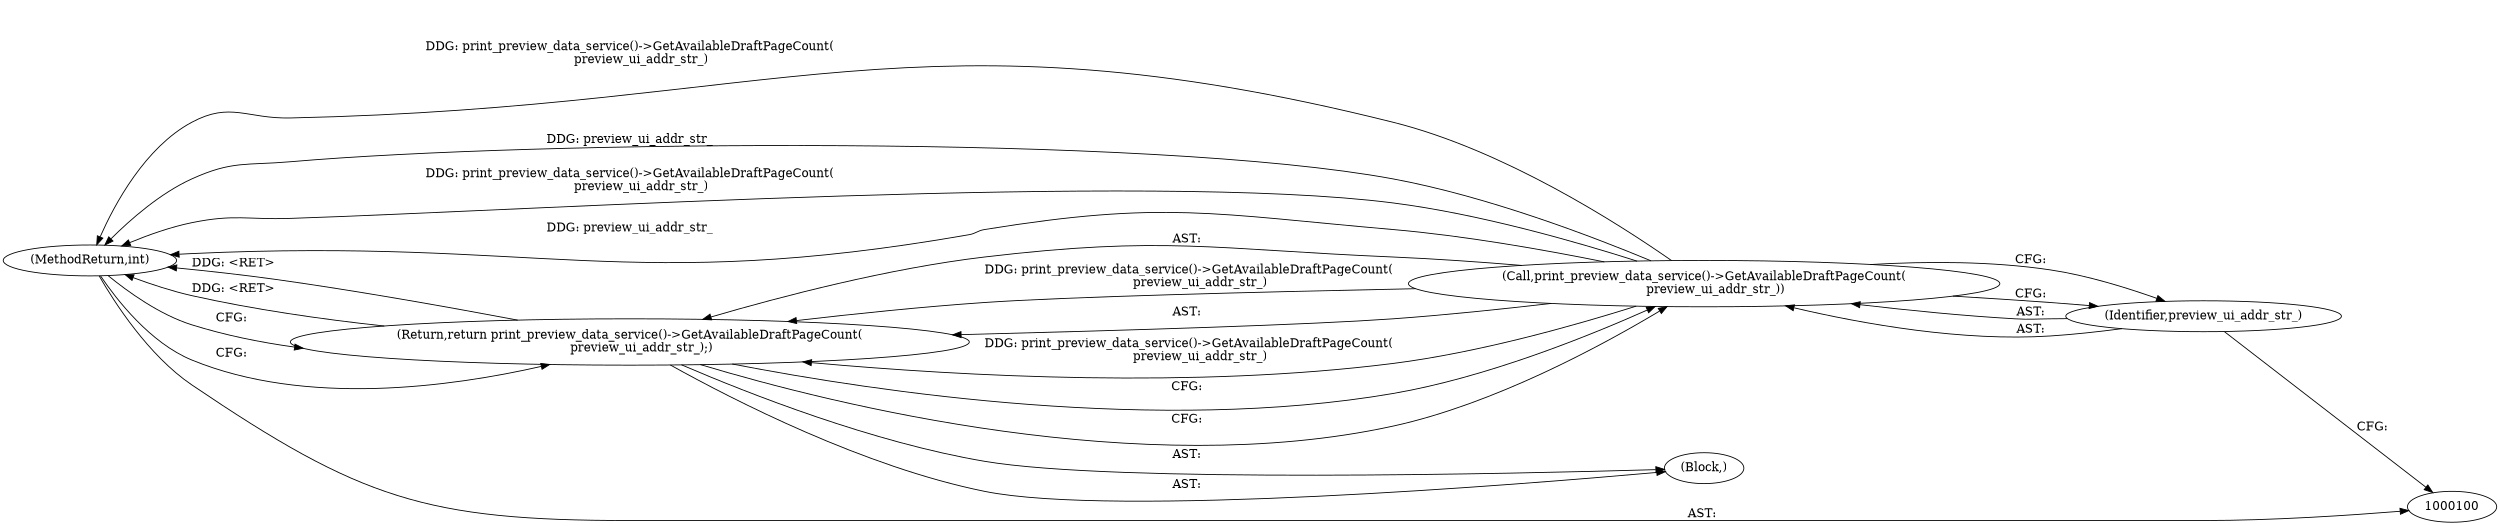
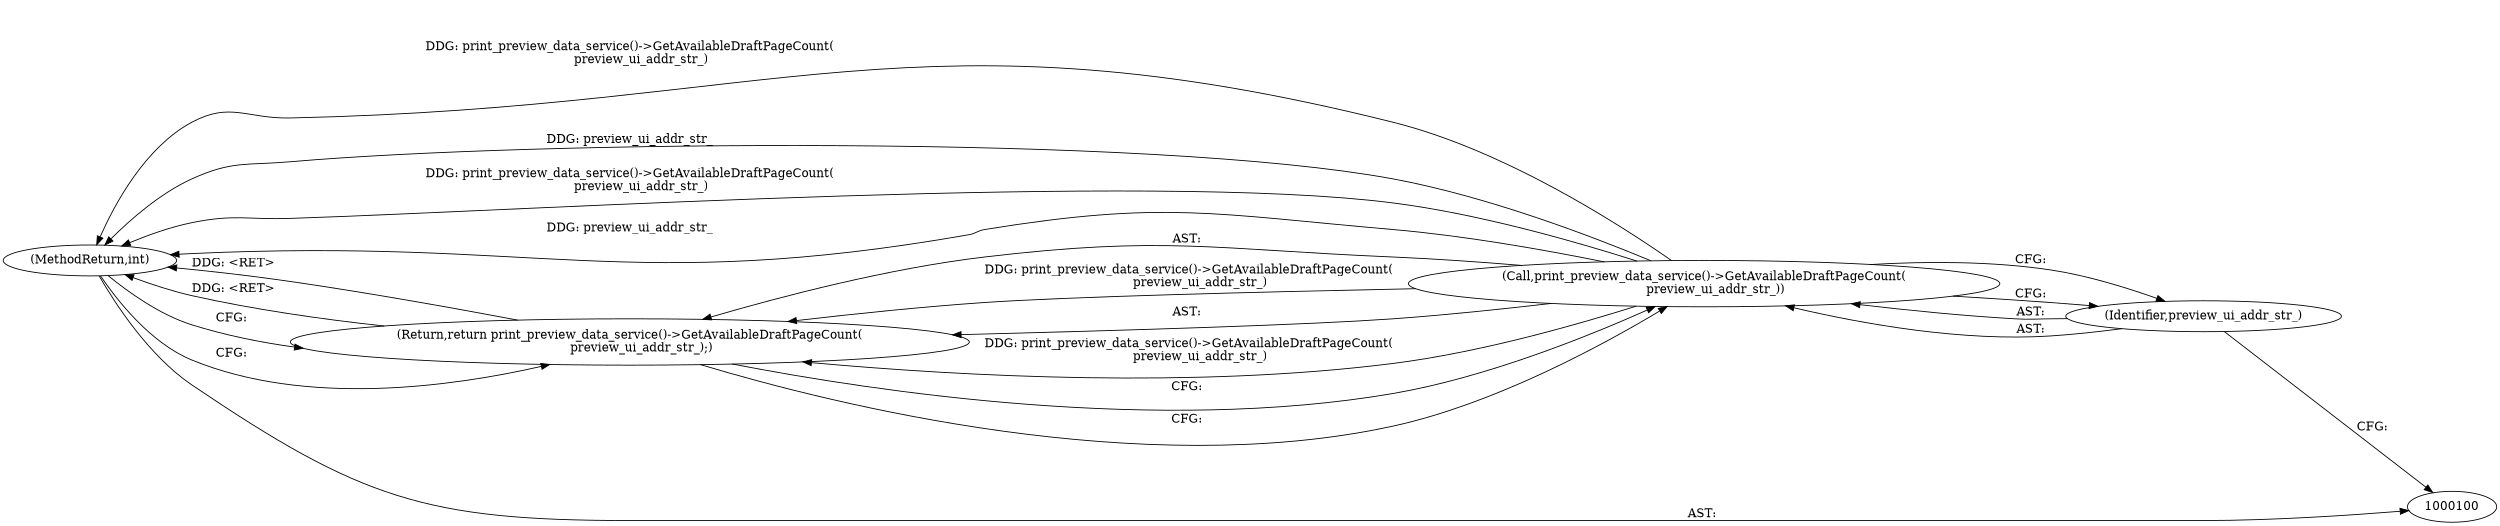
node "(Block,)": removed
